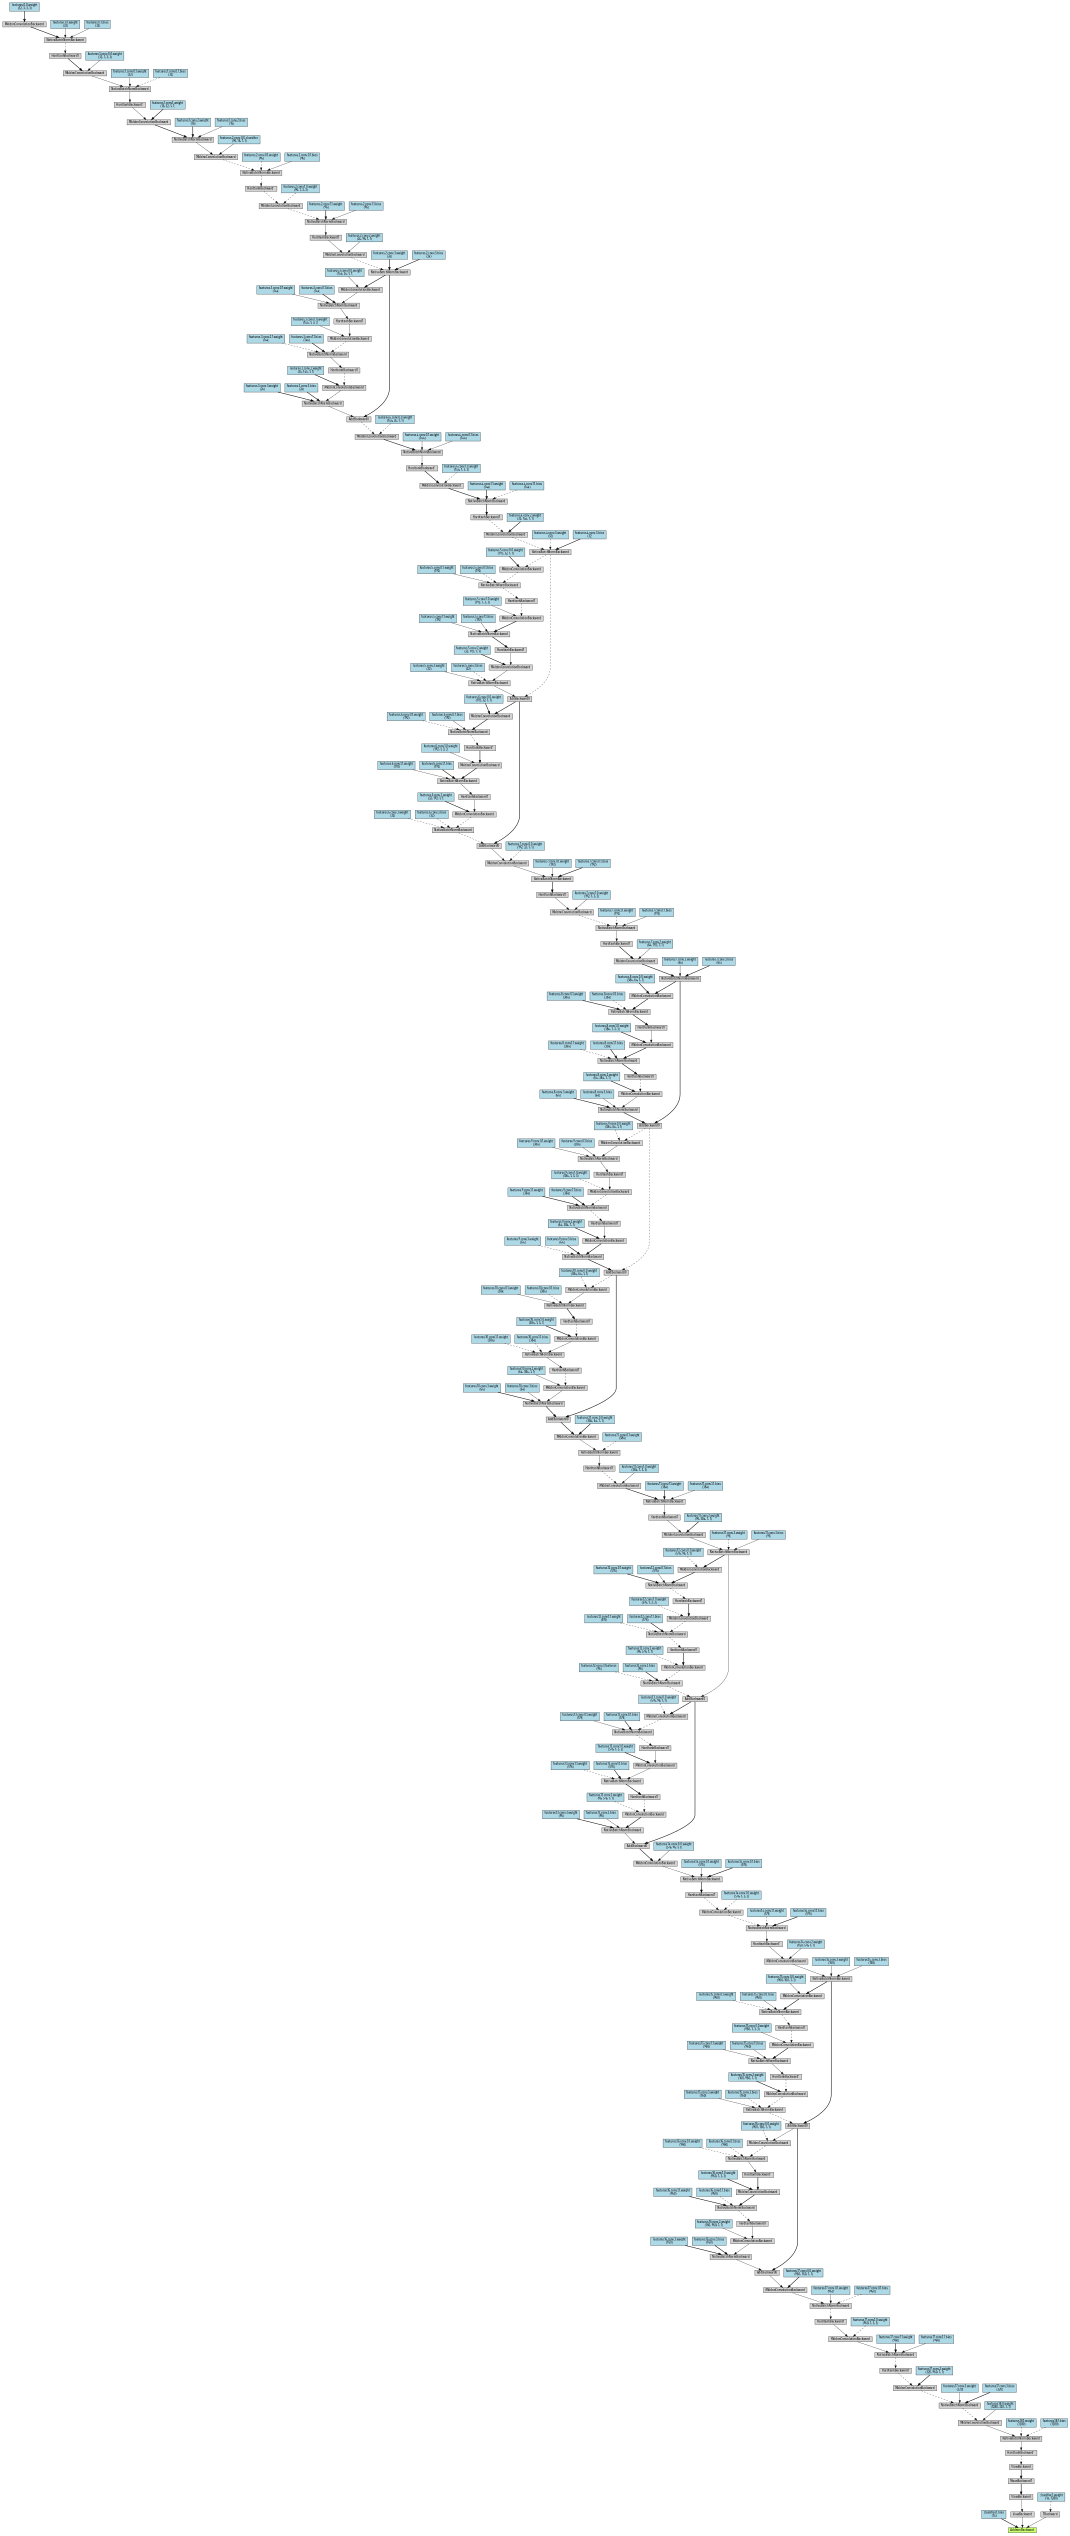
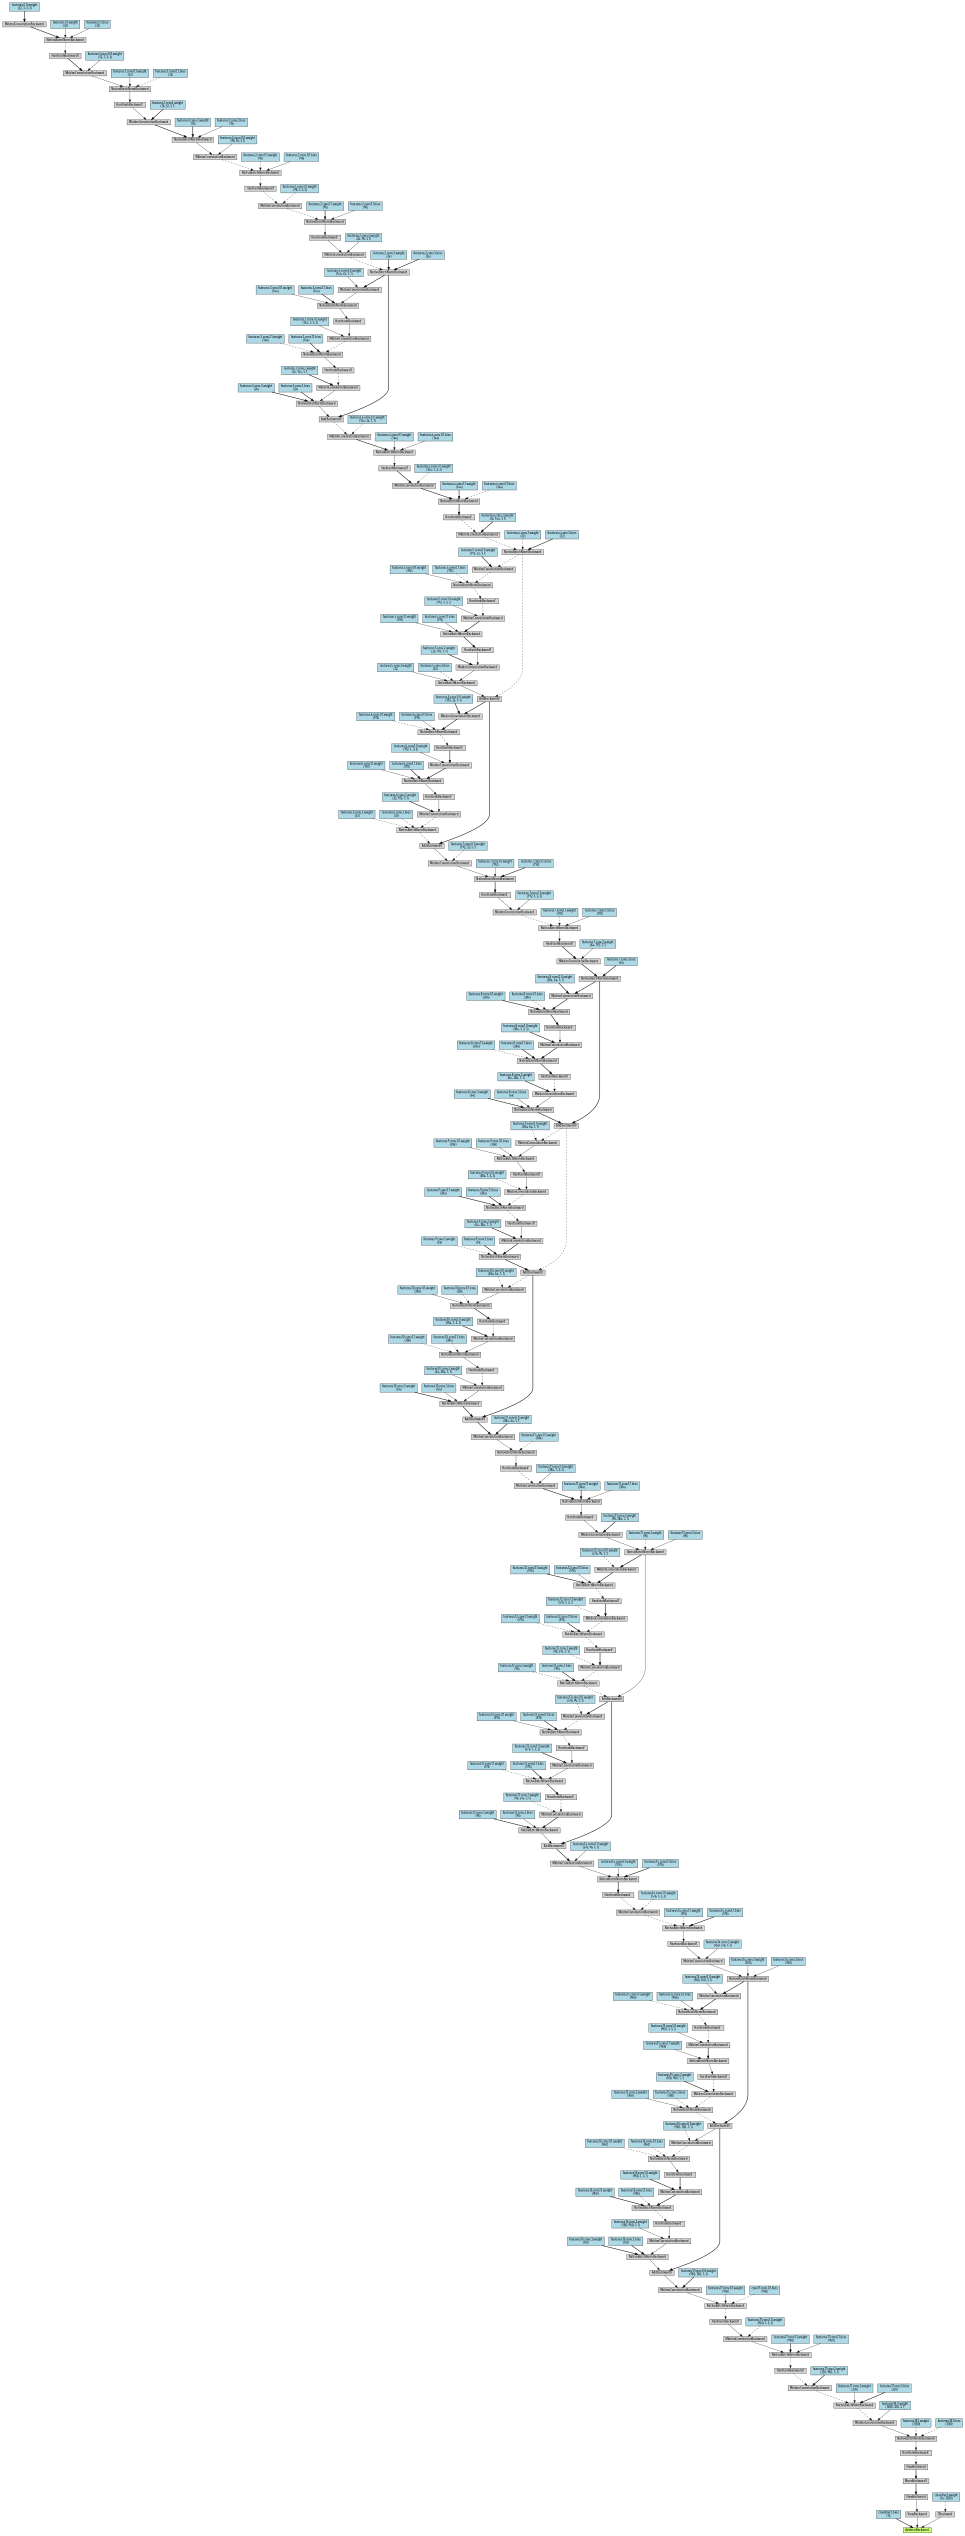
node "features.2.conv.0.0.classifier (96, 16, 1, 1)": label "features.2.conv.0.0.classifier (96, 16, 1, 1)" -> "features.2.conv.0.0.weight (96, 16, 1, 1)"
node "features.7.conv.3.weight (64)": removed
node "features.12.conv.3.features (96)": label "features.12.conv.3.features (96)" -> "features.12.conv.3.weight (96)"
node "features.15.conv.1.1.bias (960)": removed
node "features.17.conv.0.1.bias (960)": label "features.17.conv.0.1.bias (960)" -> "conv.17.conv.0.1.bias (960)"
